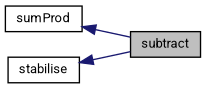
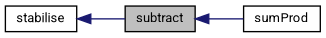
edge "subtract" -> "sumProd": reversed
